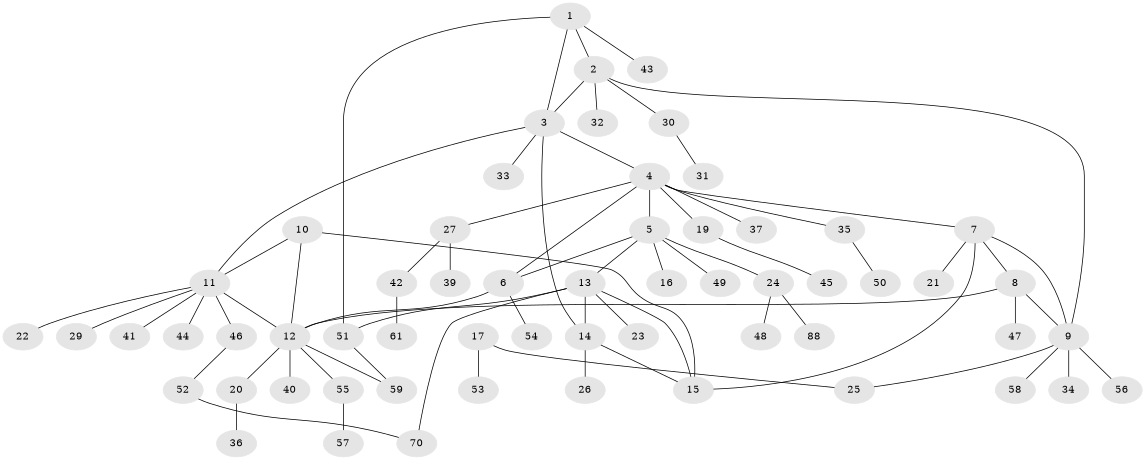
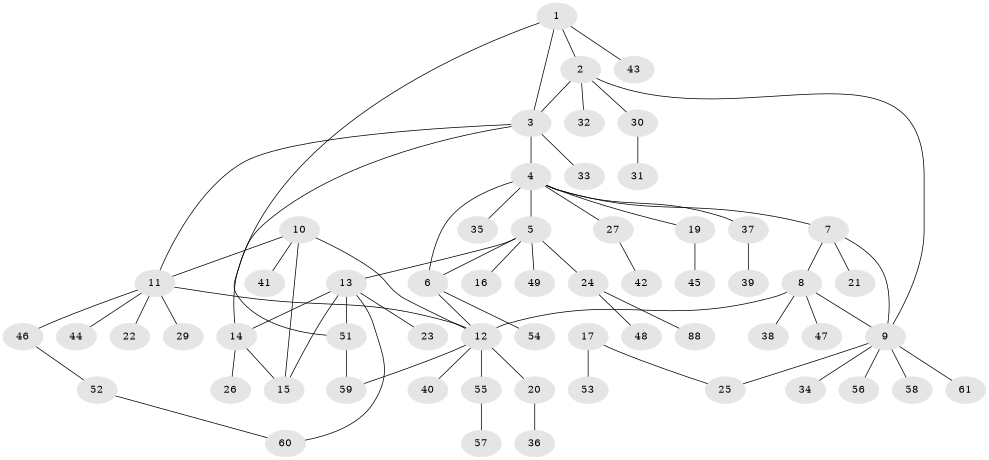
edge "27" -- "39": now "37" -- "39"
node "50": removed
edge "42" -- "61": now "9" -- "61"
edge "11" -- "41": now "10" -- "41"
node "38": added
edge "7" -- "15": removed
node "70": label "70" -> "60"
